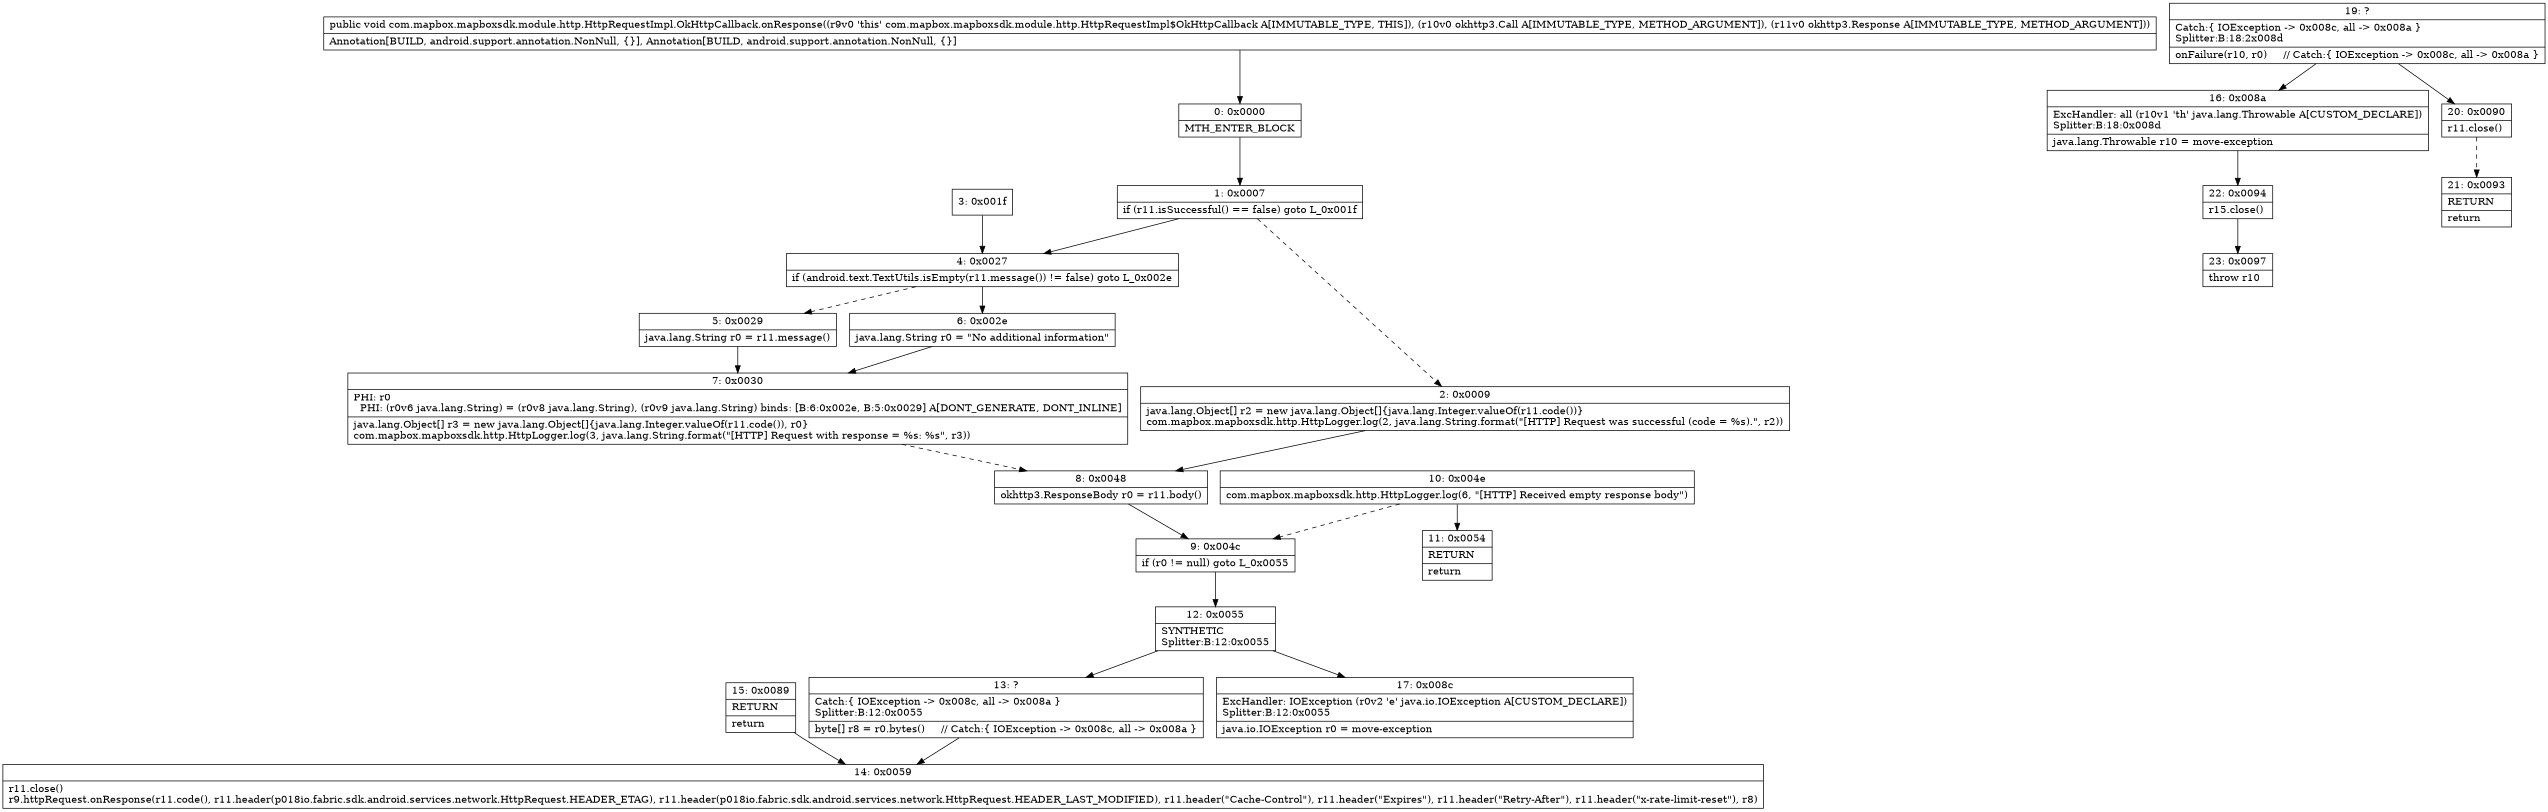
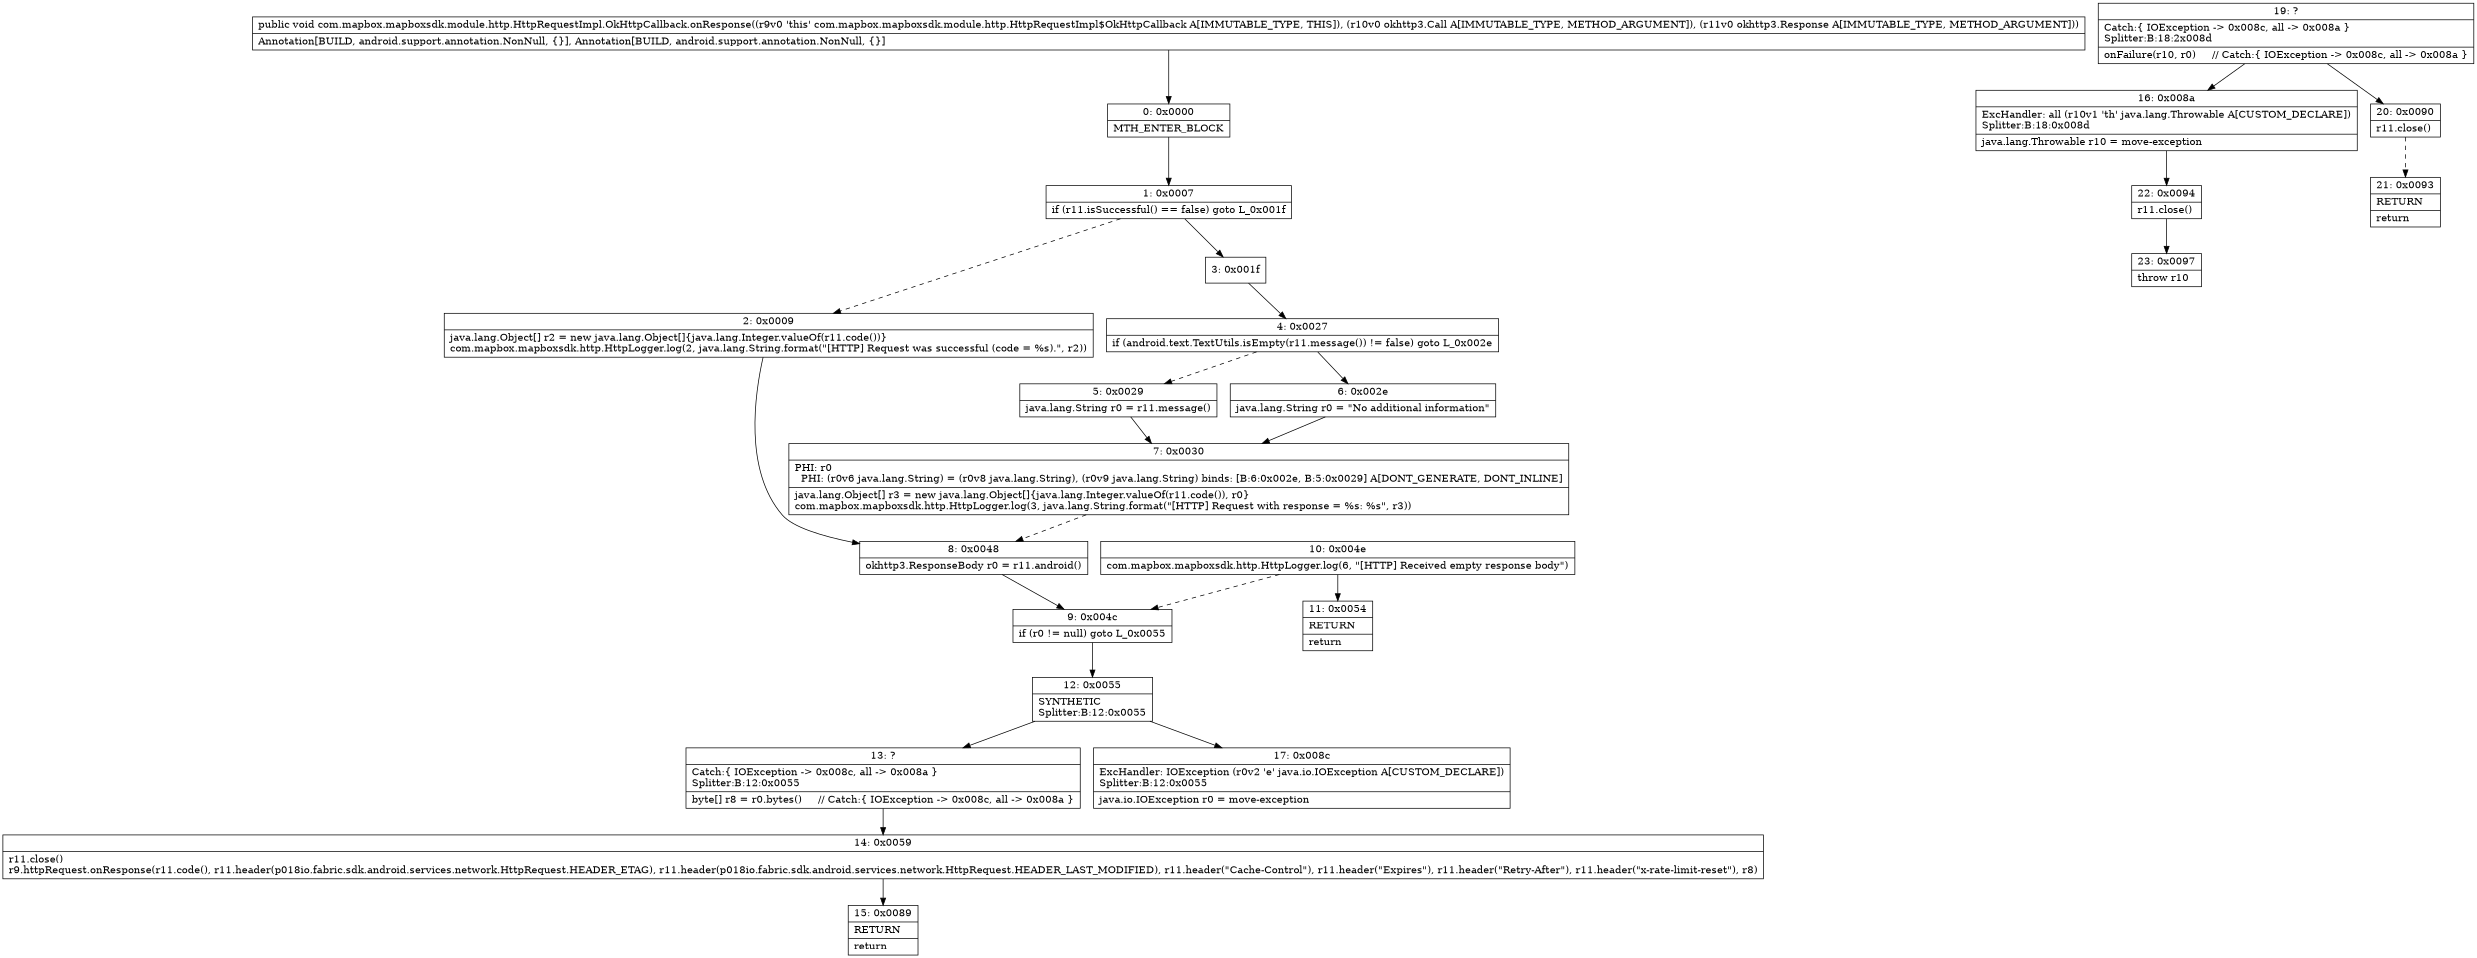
node "22: 0x0094": text "r15.close()" -> "r11.close()"
edge "1: 0x0007" -> "4: 0x0027": now "1: 0x0007" -> "3: 0x001f"
node "8: 0x0048": text "okhttp3.ResponseBody r0 = r11.body()" -> "okhttp3.ResponseBody r0 = r11.android()"
edge "15: 0x0089" -> "14: 0x0059": reversed
